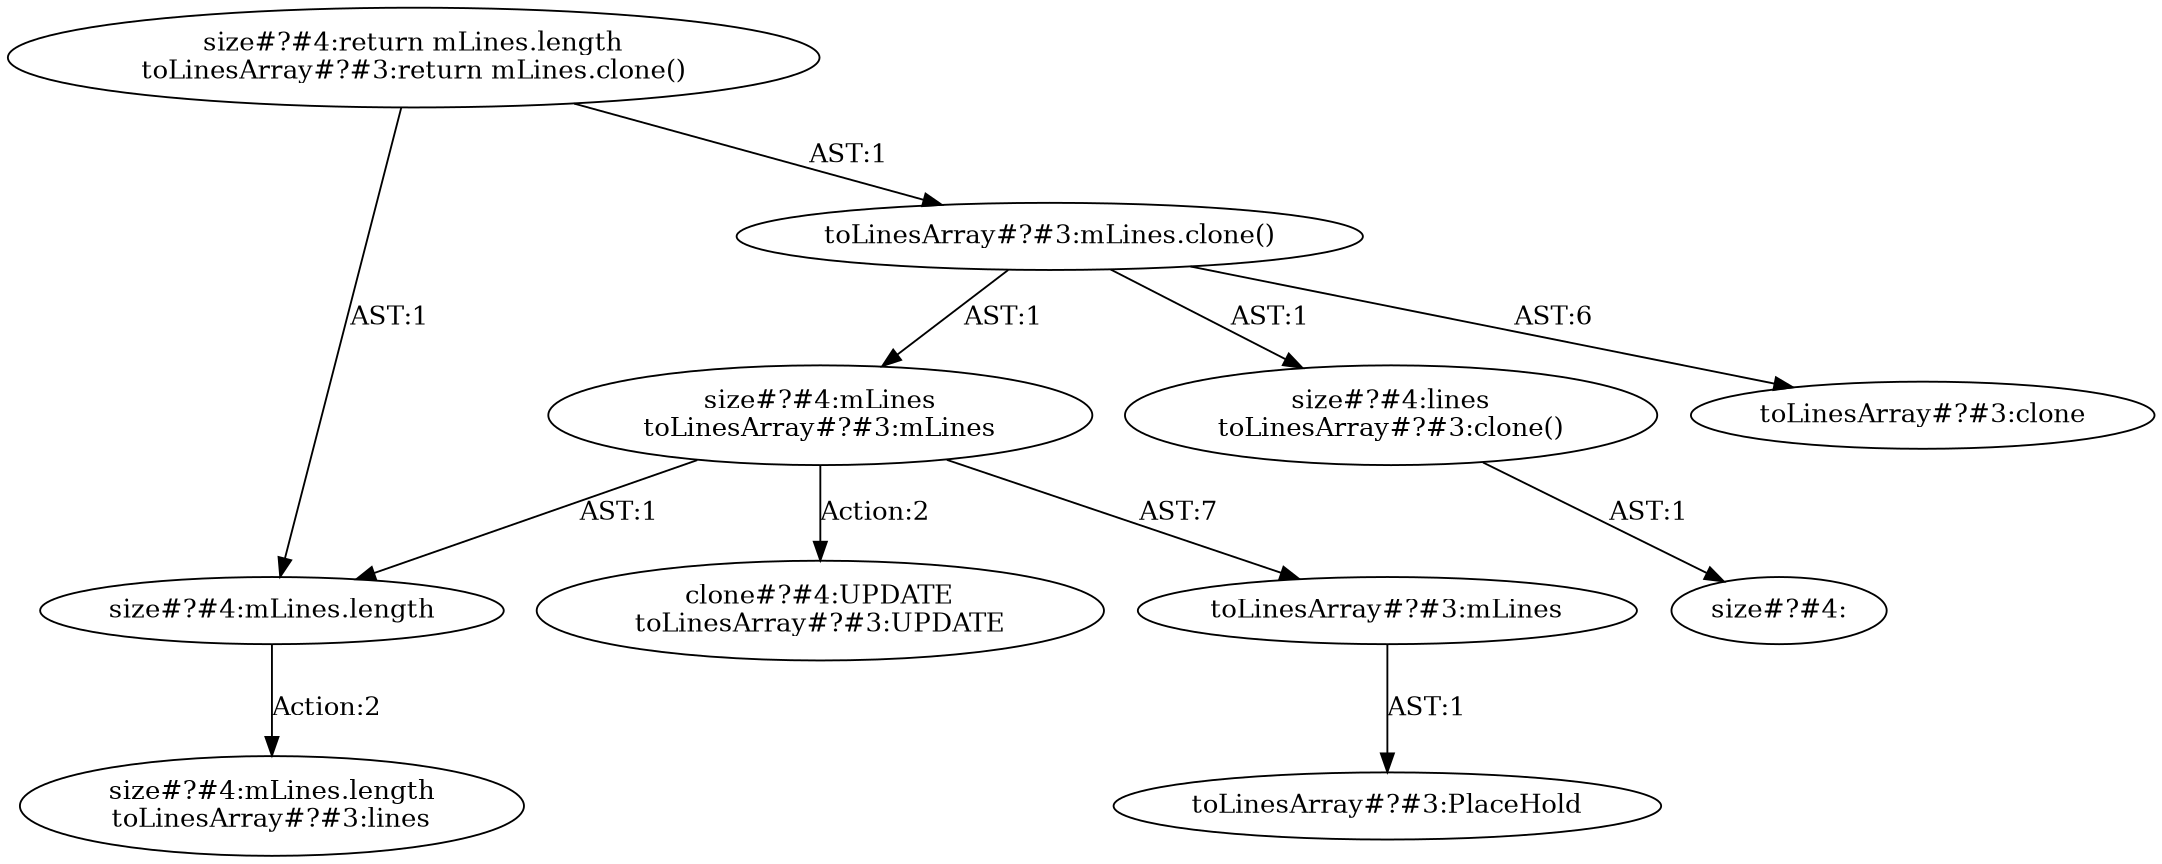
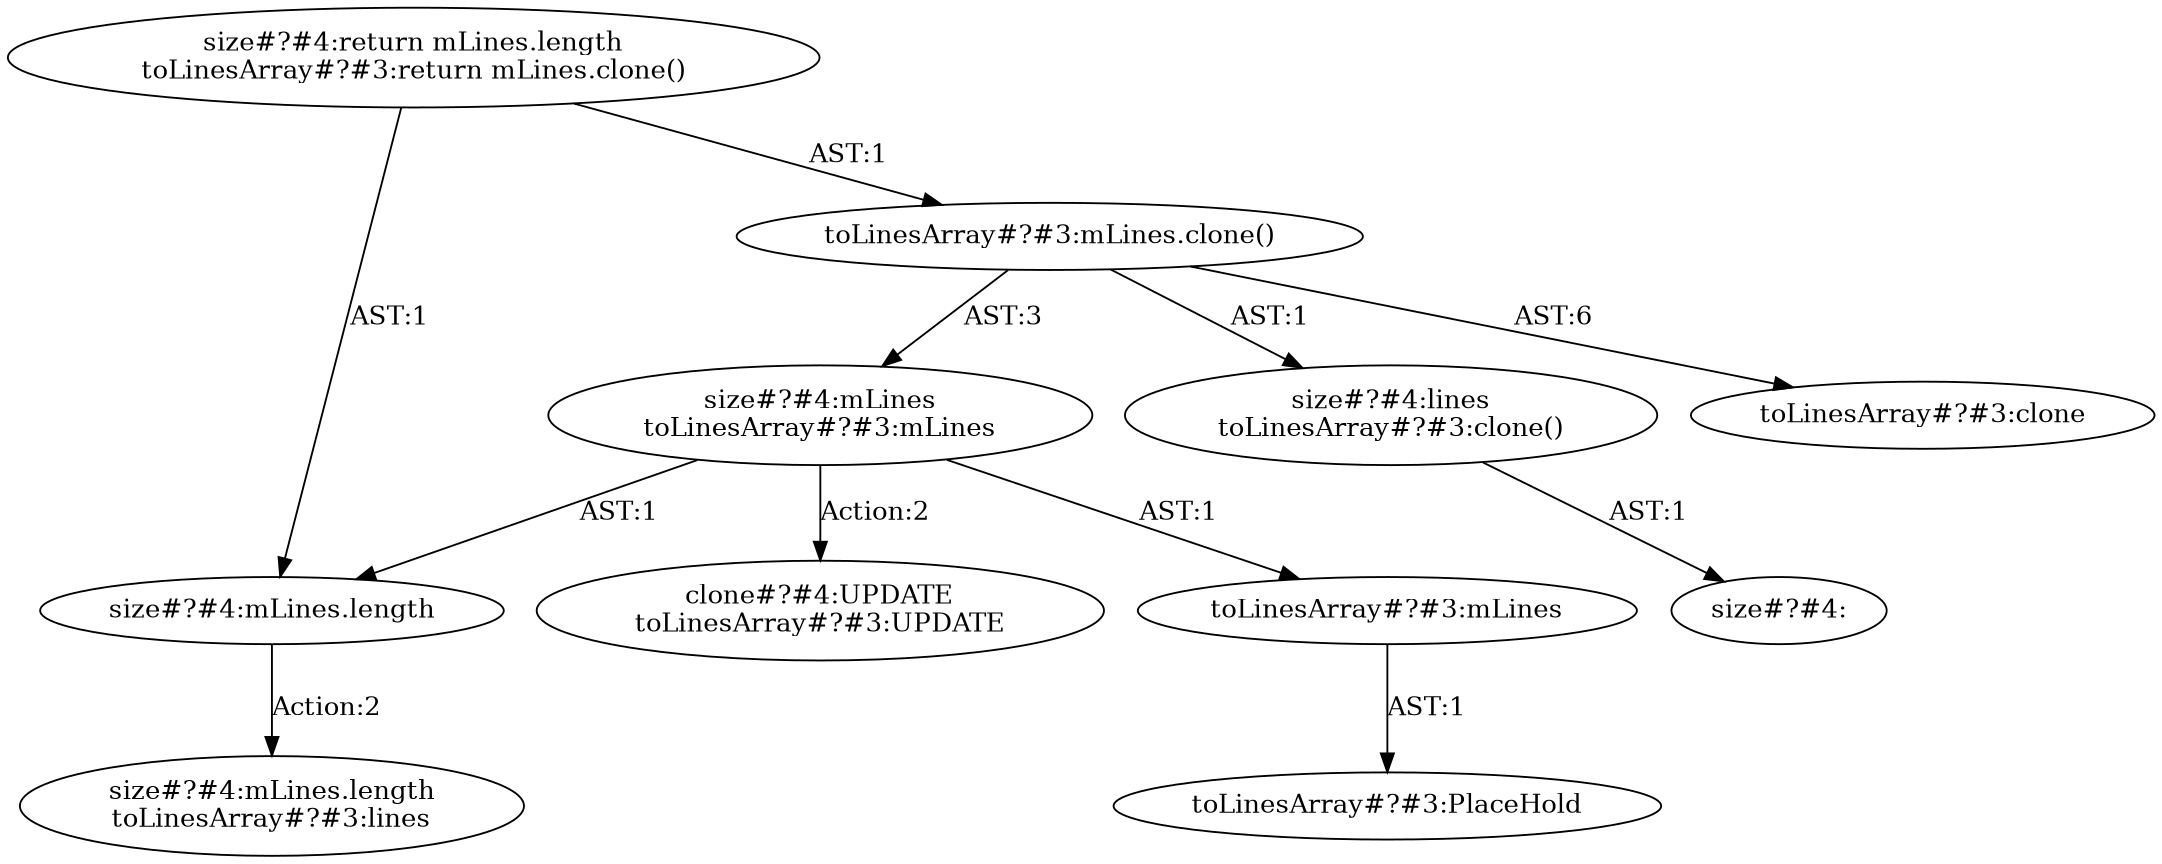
edge "toLinesArray#?#3:mLines.clone()" -> "size#?#4:mLines toLinesArray#?#3:mLines": label "AST:1" -> "AST:3"
edge "size#?#4:mLines toLinesArray#?#3:mLines" -> "toLinesArray#?#3:mLines": label "AST:7" -> "AST:1"
